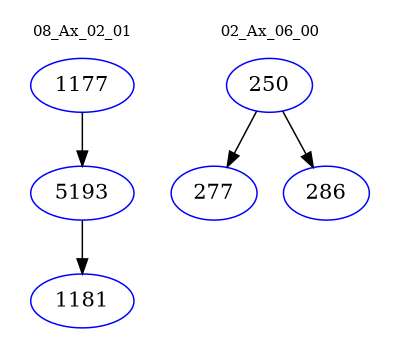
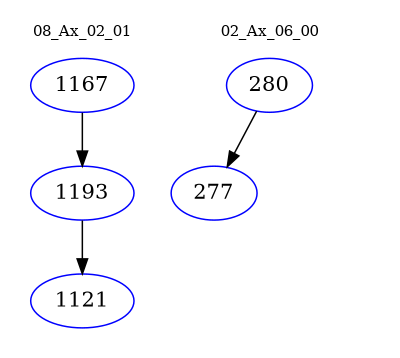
node "1177": label "1177" -> "1167"
node "250": label "250" -> "280"
node "5193": label "5193" -> "1193"
node "286": removed
node "1181": label "1181" -> "1121"
